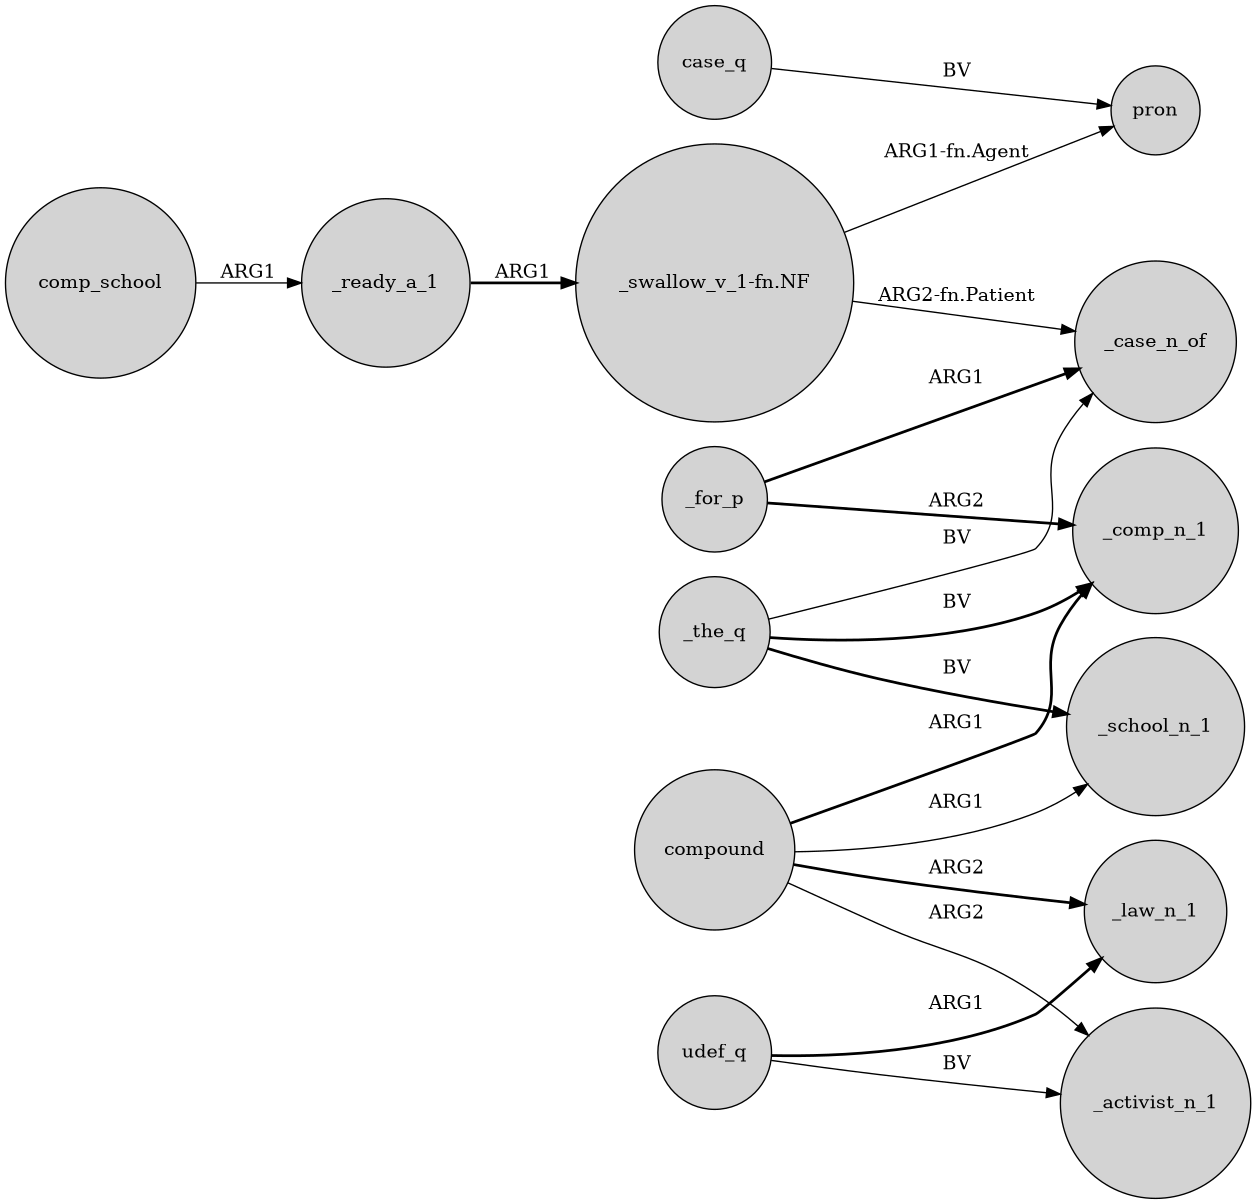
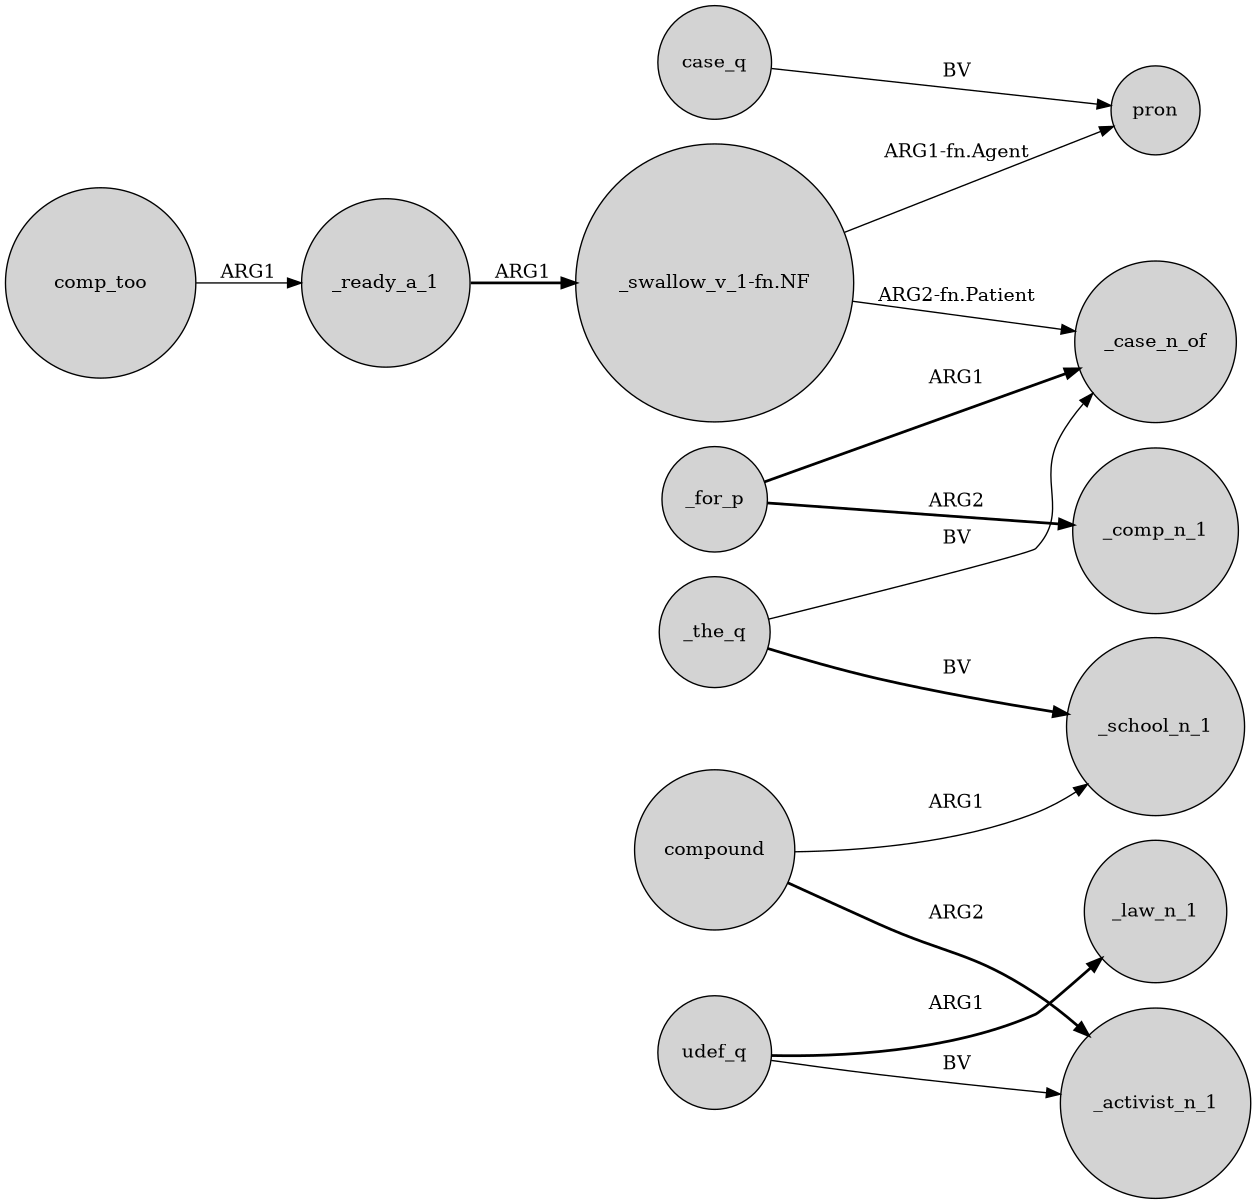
node "comp_school": label "comp_school" -> "comp_too"
edge "_the_q" -> "_comp_n_1": removed, label "BV"
edge "compound" -> "_comp_n_1": removed, label "ARG1"
edge "compound" -> "_law_n_1": removed, label "ARG2"
edge "compound" -> "_activist_n_1": style solid -> bold
